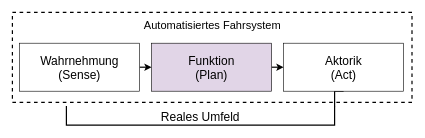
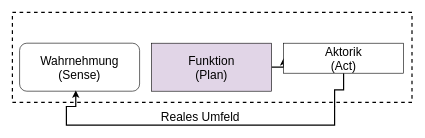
node "Automatisiertes Fahrsystem": removed
node "Wahrnehmung (Sense)": shape rectangle -> rounded rectangle
edge "Wahrnehmung (Sense)" -> "Funktion (Plan)": removed
node "Aktorik (Act)": size 120x48 -> 120x30
edge "Reales Umfeld" -> "Wahrnehmung (Sense)": added
